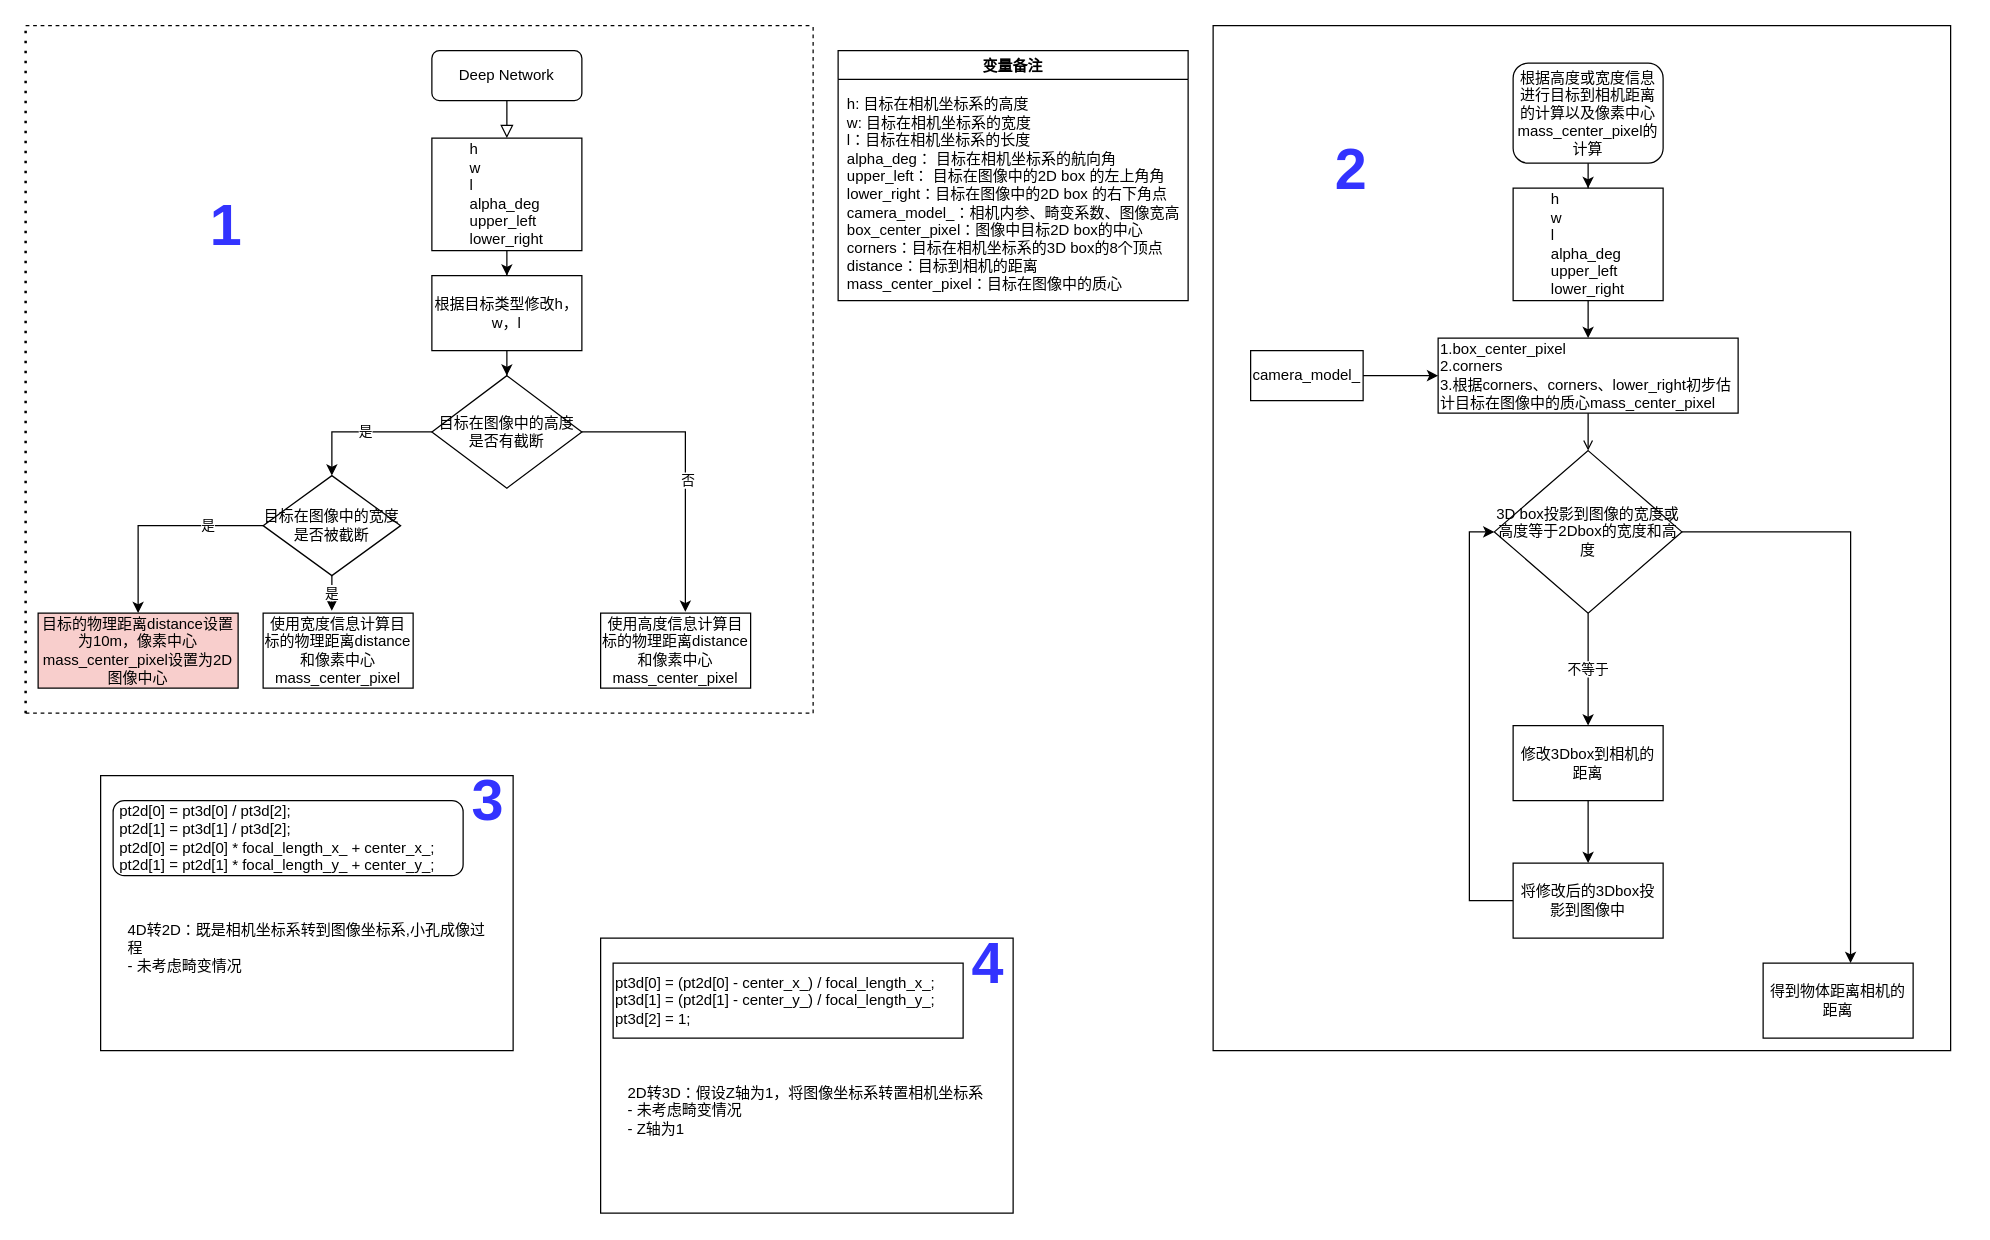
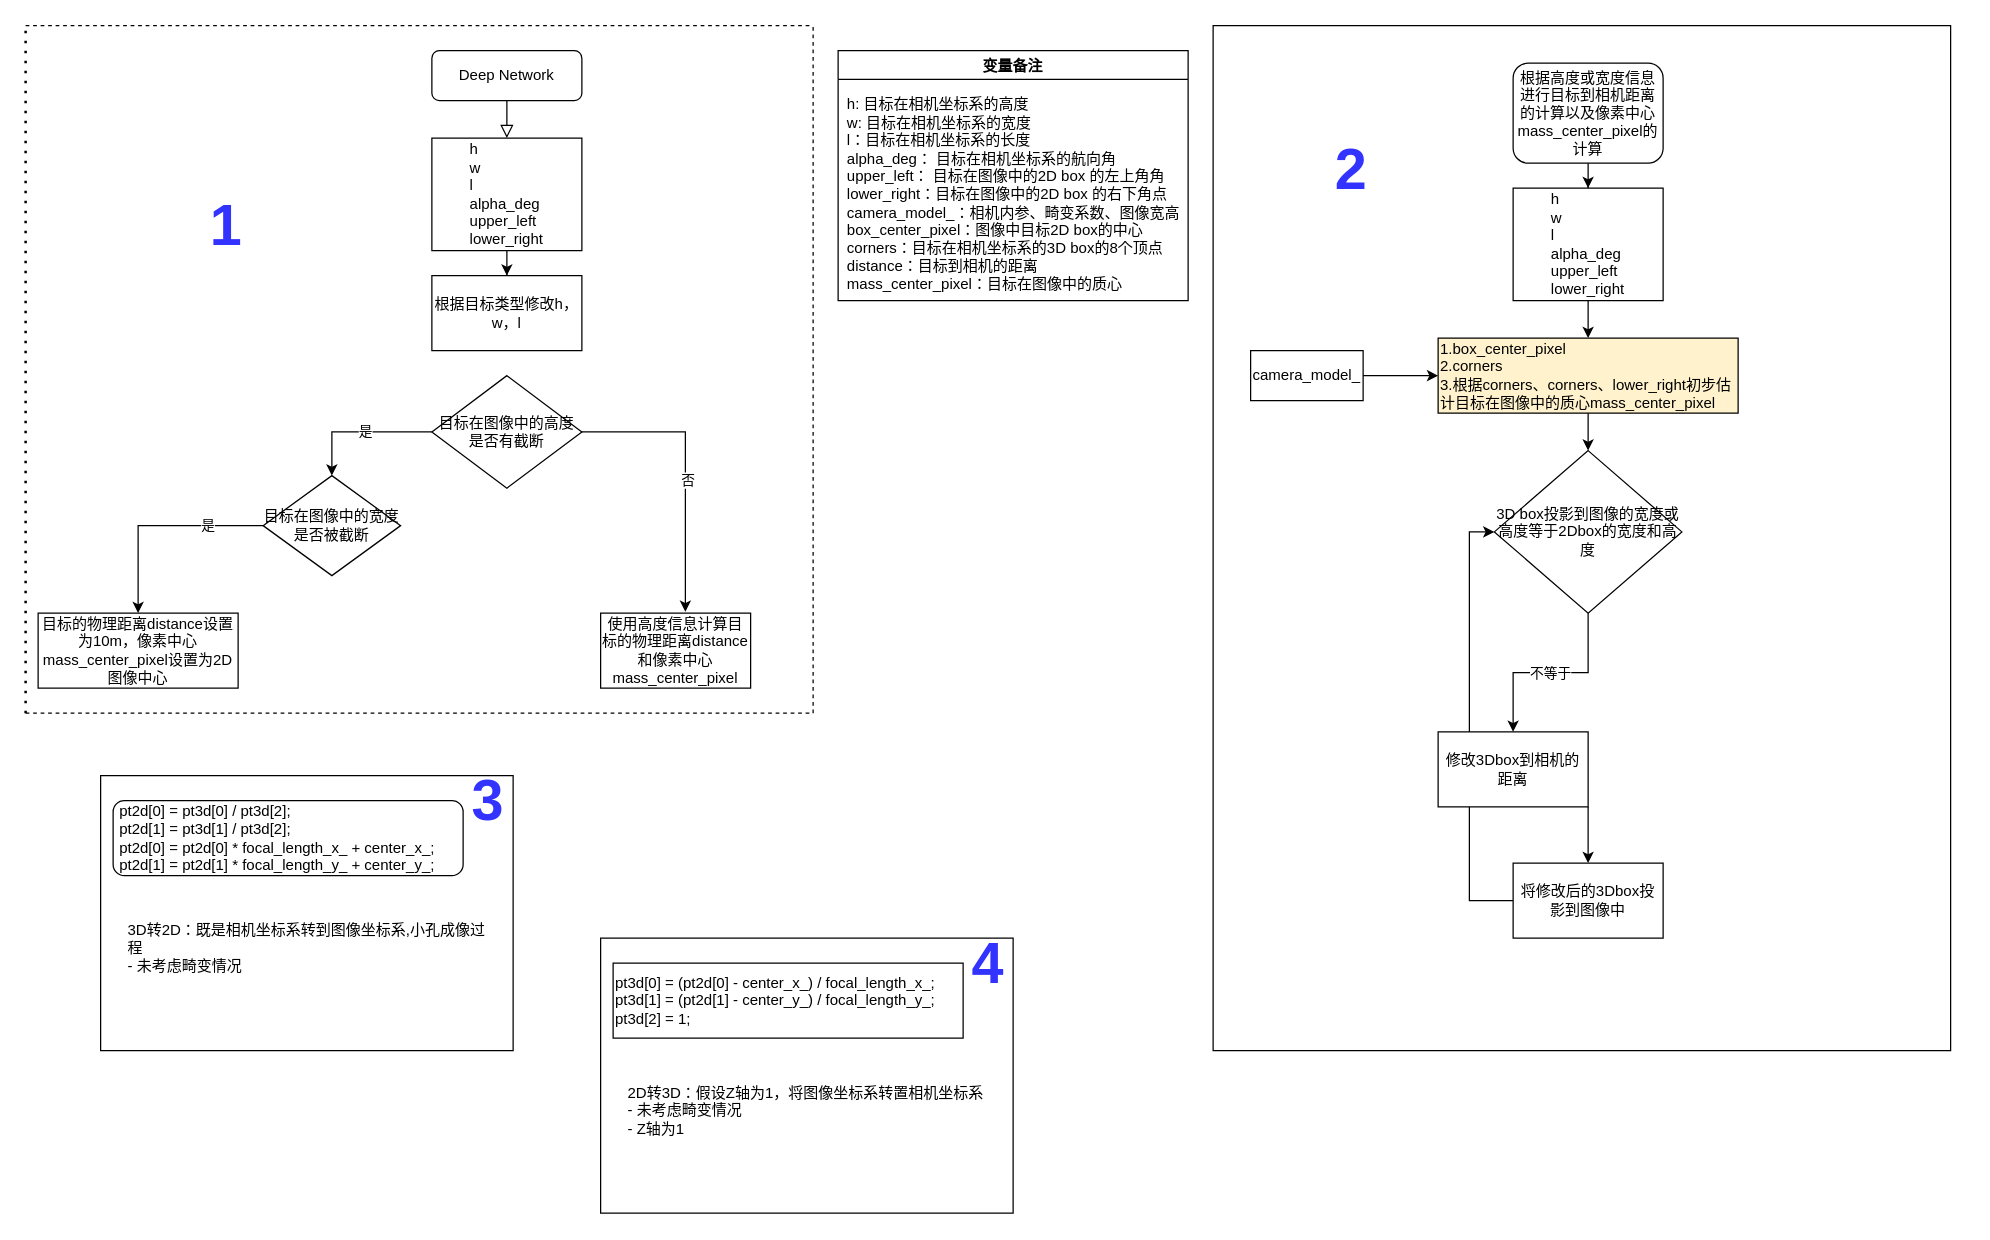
edge "根据目标类型修改h，w，l" -> "目标在图像中的高度是否有截断": removed
node "1.box_center_pixel 2.corners 3.根据corners、corners、lower_right初步估计目标在图像中的质心mass_center_pixel": fillcolor #ffffff -> #fff2cc
edge "1.box_center_pixel 2.corners 3.根据corners、corners、lower_right初步估计目标在图像中的质心mass_center_pixel" -> "3D box投影到图像的宽度或高度等于2Dbox的宽度和高度": arrowhead open -> classic
edge "目标在图像中的宽度是否被截断" -> "使用宽度信息计算目标的物理距离distance和像素中心mass_center_pixel": removed, label "是"
node "目标的物理距离distance设置为10m，像素中心mass_center_pixel设置为2D图像中心": fillcolor #f8cecc -> #ffffff
node "使用宽度信息计算目标的物理距离distance和像素中心mass_center_pixel": removed
edge "3D box投影到图像的宽度或高度等于2Dbox的宽度和高度" -> "得到物体距离相机的距离": removed
node "修改3Dbox到相机的距离": moved (1588, 763) -> (1513, 769)
node "4D转2D：既是相机坐标系转到图像坐标系,小孔成像过程 - 未考虑畸变情况": label "4D转2D：既是相机坐标系转到图像坐标系,小孔成像过程 - 未考虑畸变情况" -> "3D转2D：既是相机坐标系转到图像坐标系,小孔成像过程 - 未考虑畸变情况"
node "得到物体距离相机的距离": removed
